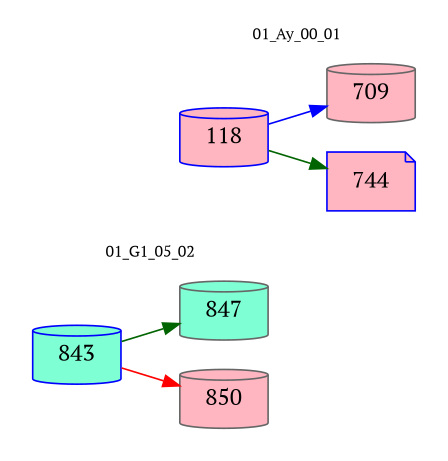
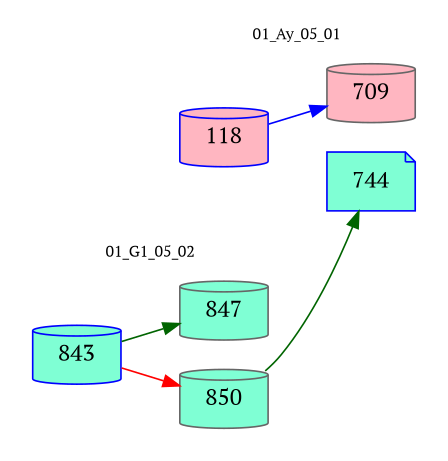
cluster "01_Ay_00_01": label "01_Ay_00_01" -> "01_Ay_05_01"
edge "118" -> "744": now "850" -> "744"
node "744": fillcolor lightpink -> aquamarine
node "850": fillcolor lightpink -> aquamarine
